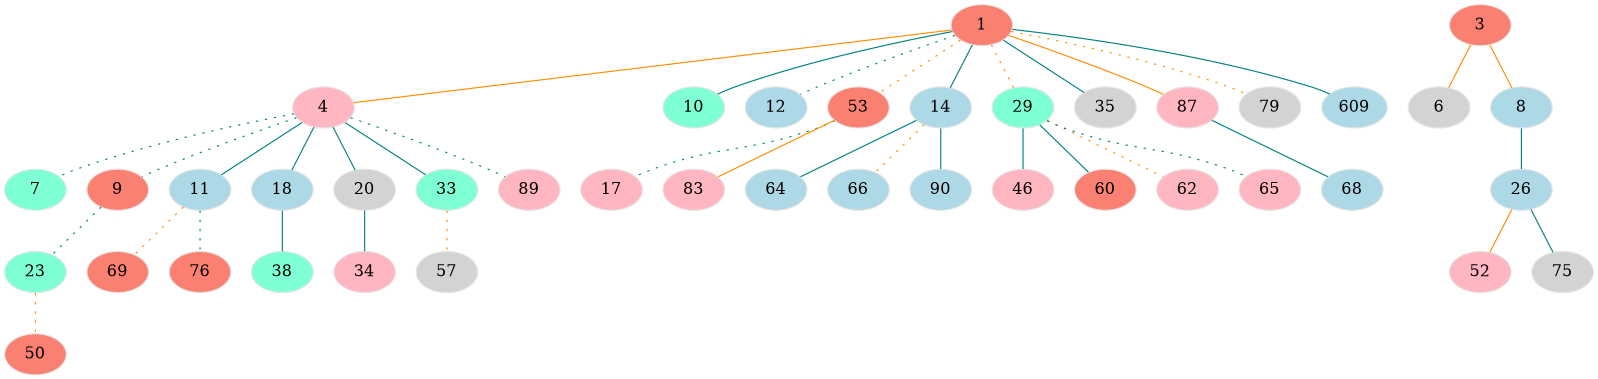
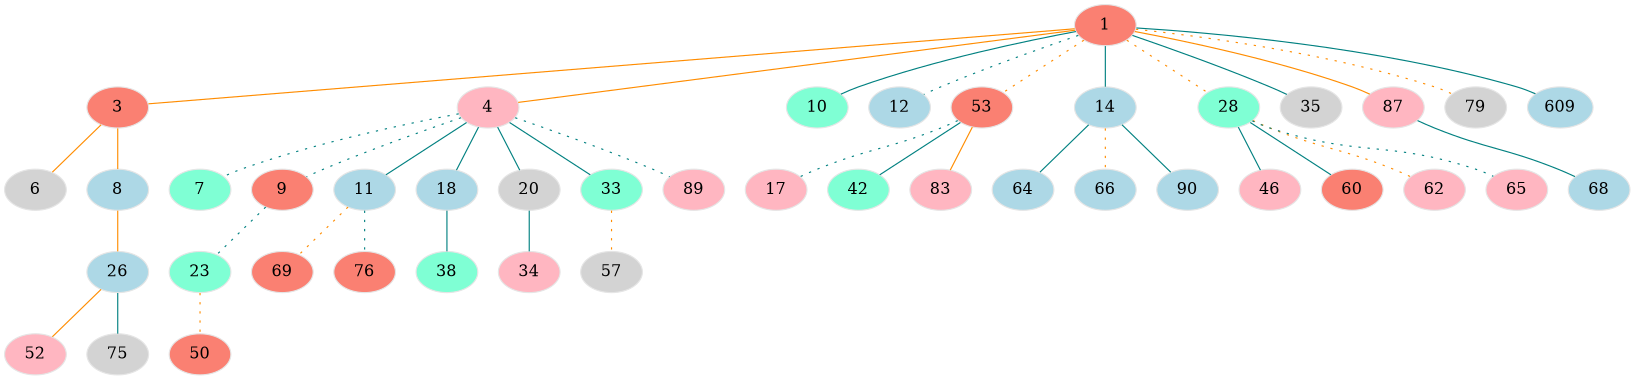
edge "1" -- "3": added
node "29": label "29" -> "28"
edge "8" -- "26": color teal -> darkorange
node "42": added
